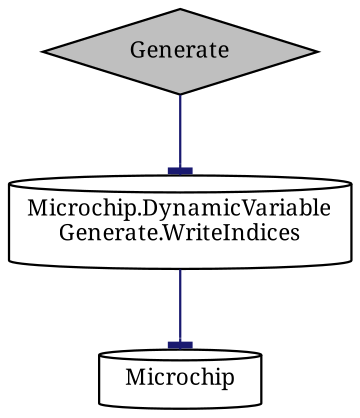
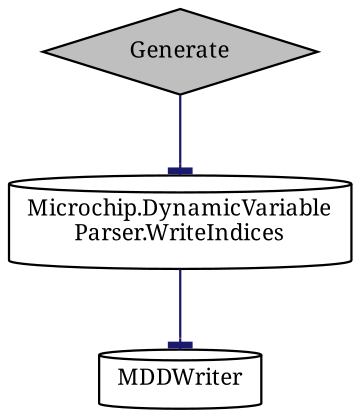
node "Microchip.DynamicVariable Generate.WriteIndices": label "Microchip.DynamicVariable Generate.WriteIndices" -> "Microchip.DynamicVariable Parser.WriteIndices"
node "Microchip": label "Microchip" -> "MDDWriter"
